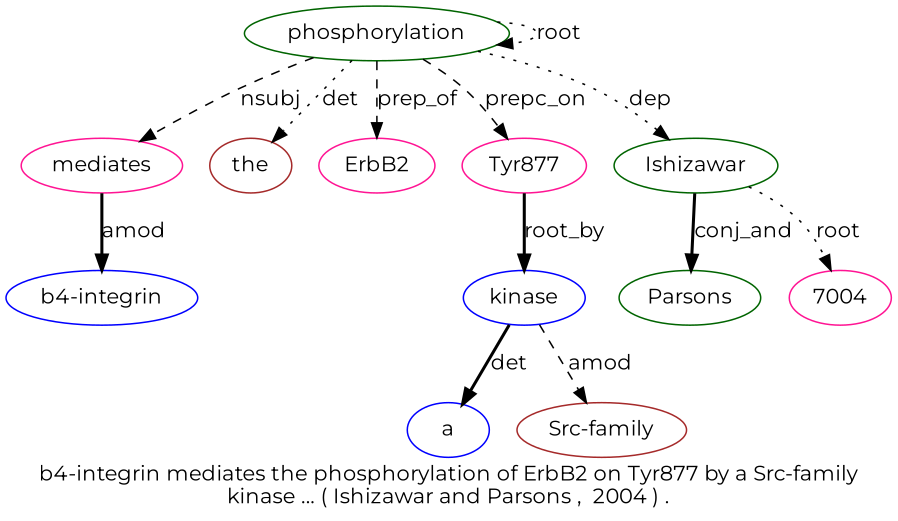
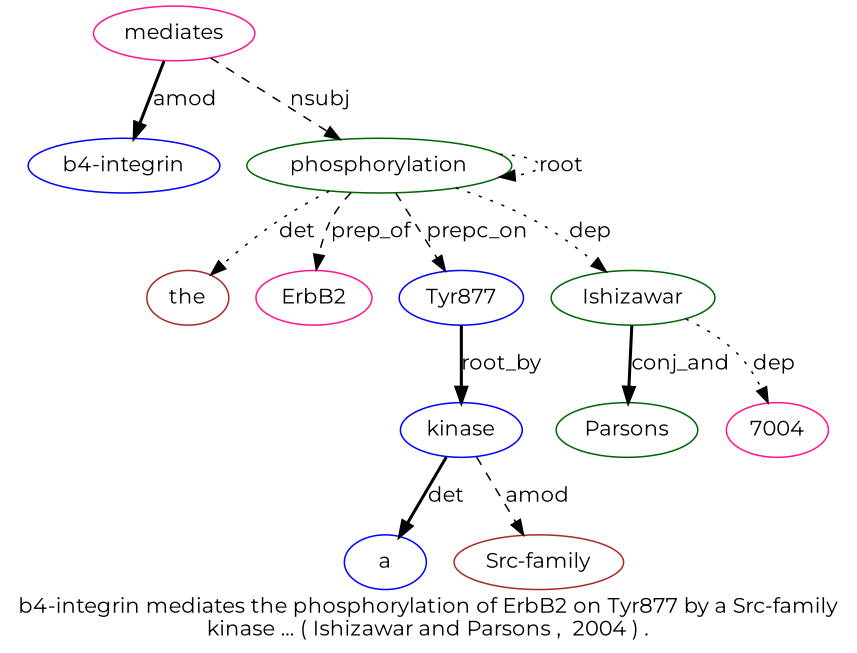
edge "phosphorylation" -> "mediates": reversed
node "Tyr877": color deeppink -> blue
edge "Ishizawar" -> "7004": label "root" -> "dep"
